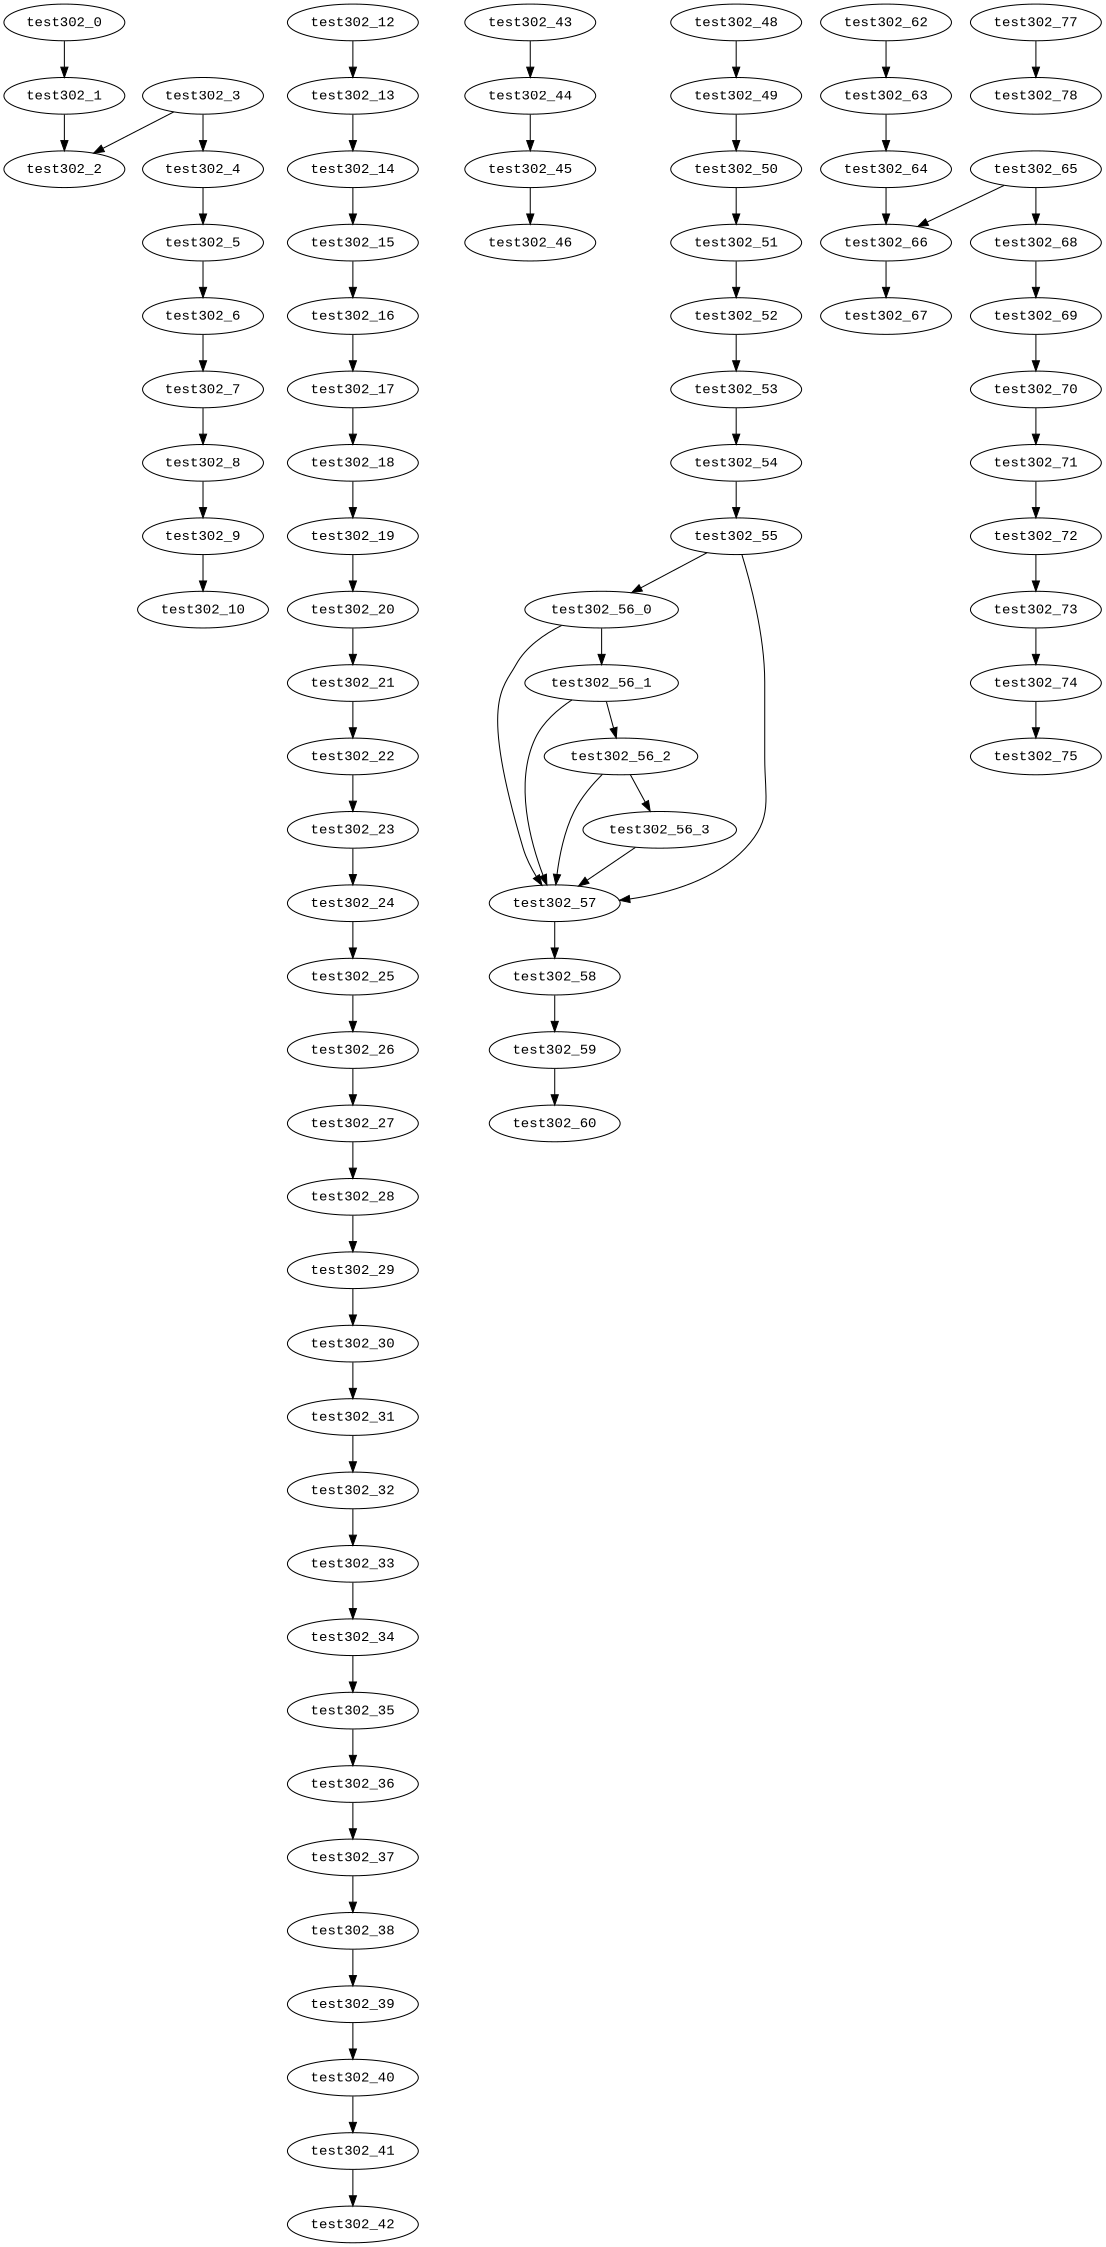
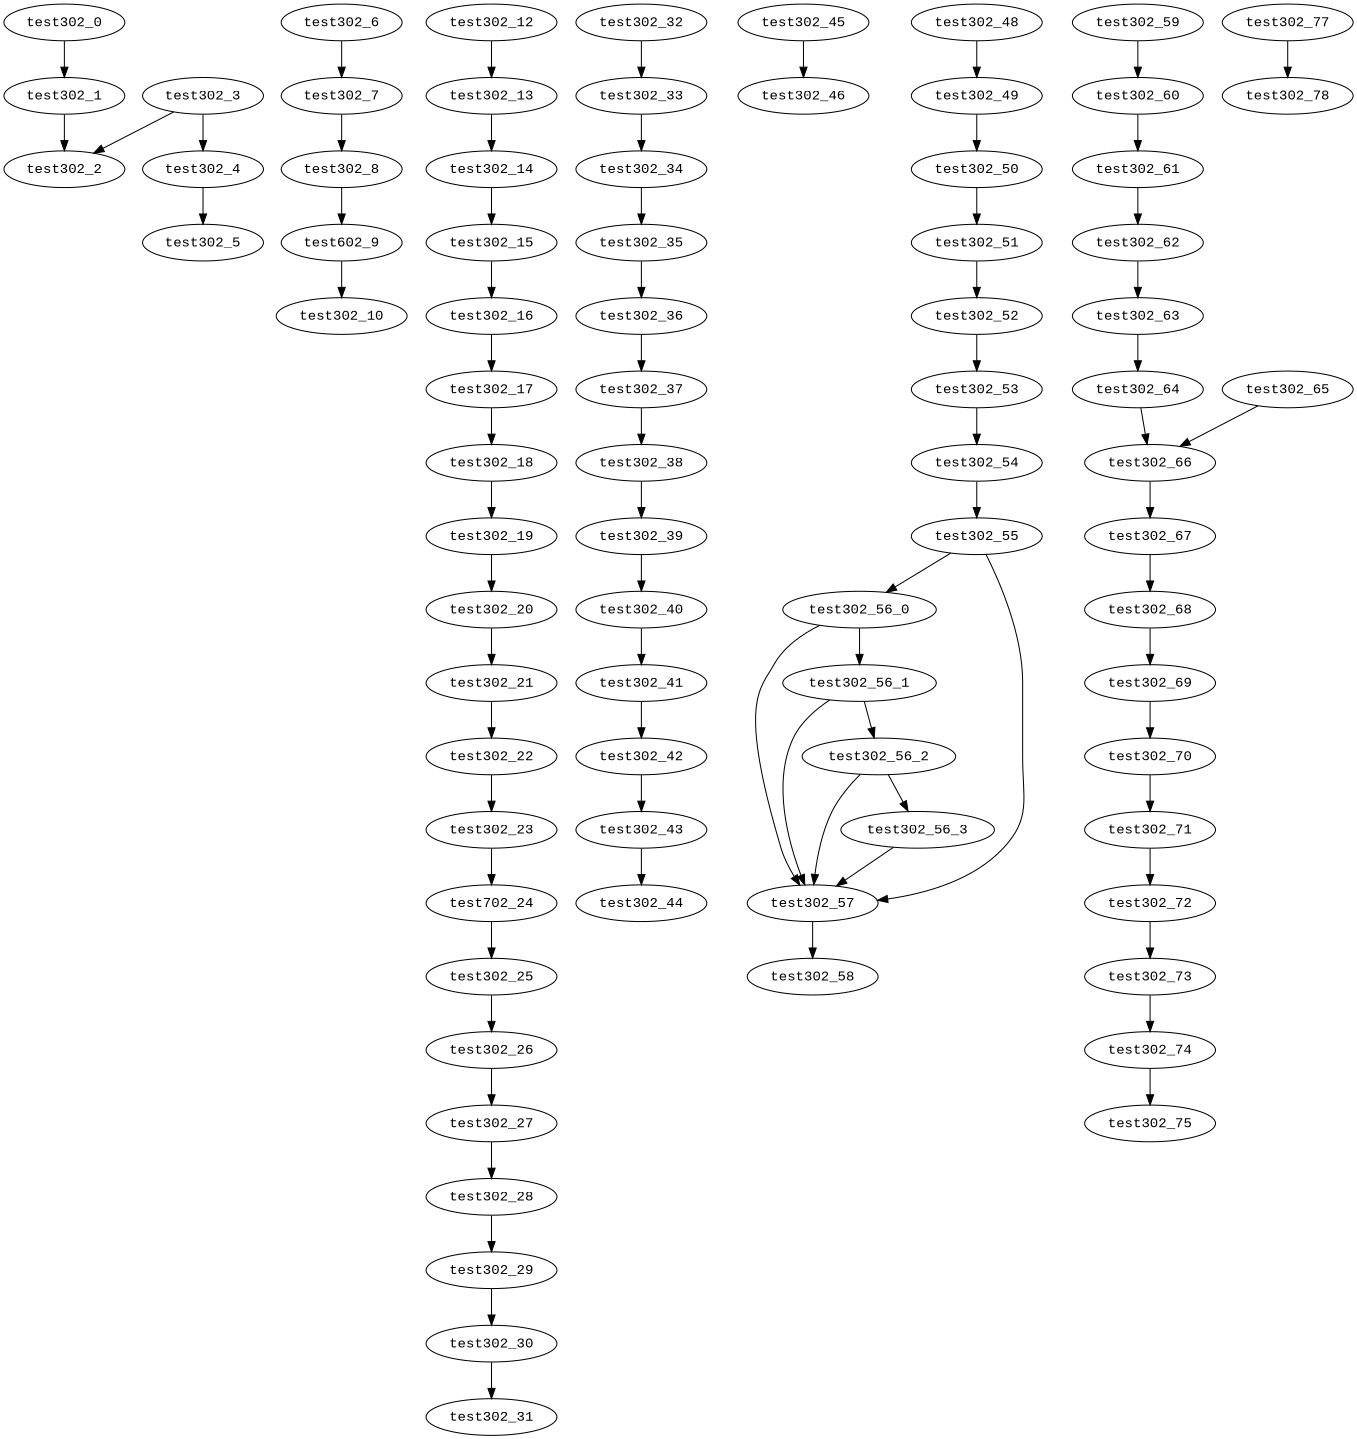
edge "test302_44" -> "test302_45": removed
node "test302_61": added
edge "test302_65" -> "test302_68": now "test302_67" -> "test302_68"
edge "test302_5" -> "test302_6": removed
node "test302_9": label "test302_9" -> "test602_9"
edge "test302_42" -> "test302_43": added
node "test302_24": label "test302_24" -> "test702_24"
edge "test302_58" -> "test302_59": removed
edge "test302_31" -> "test302_32": removed
